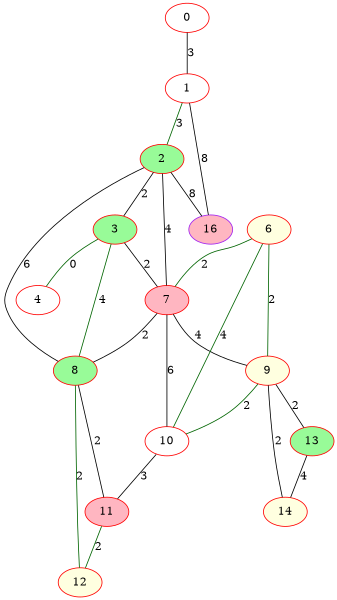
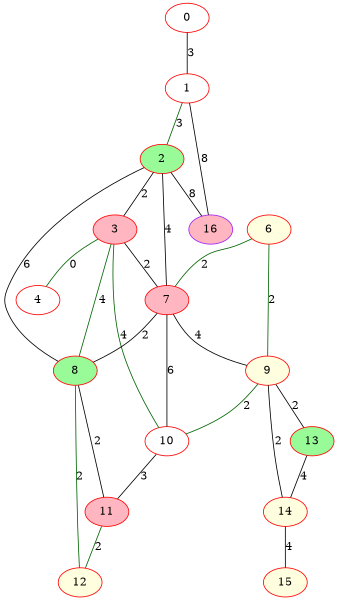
node "3": fillcolor palegreen -> lightpink
edge "6" -- "10": now "3" -- "10"
node "15": added
